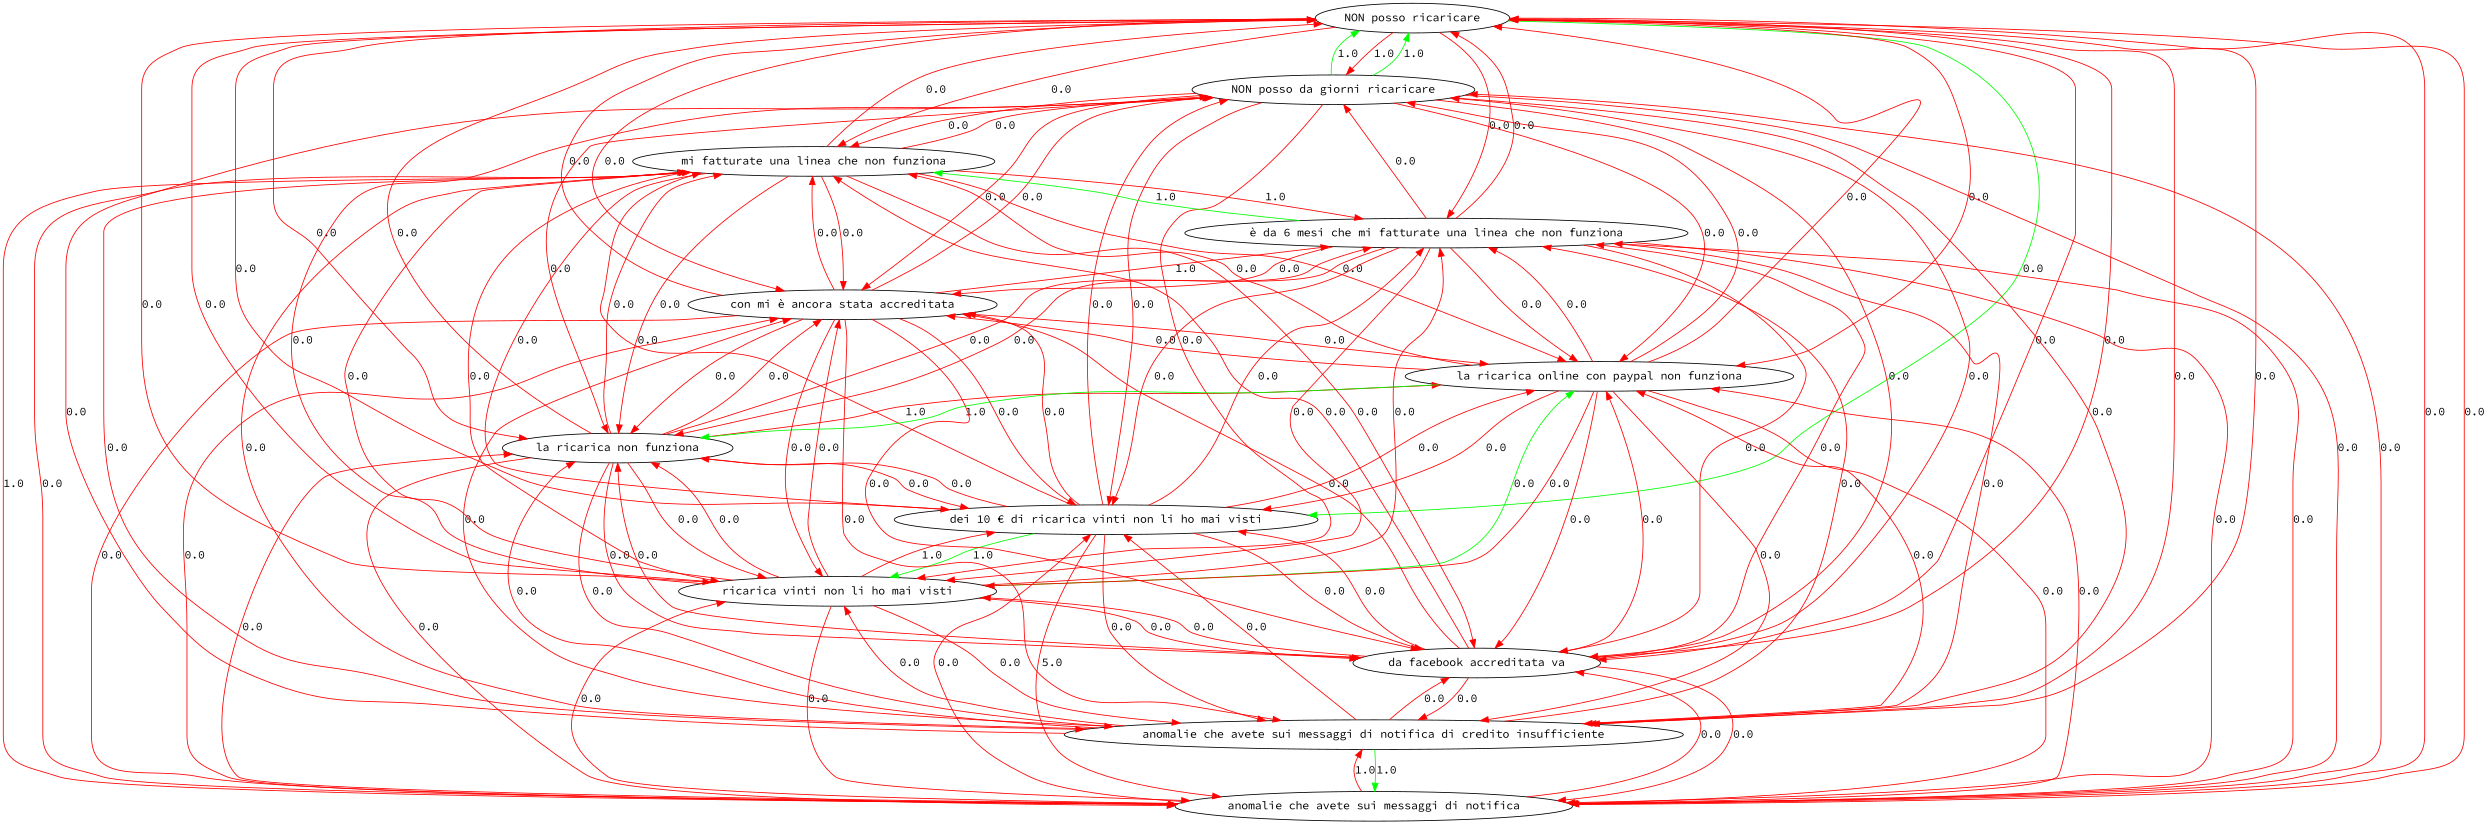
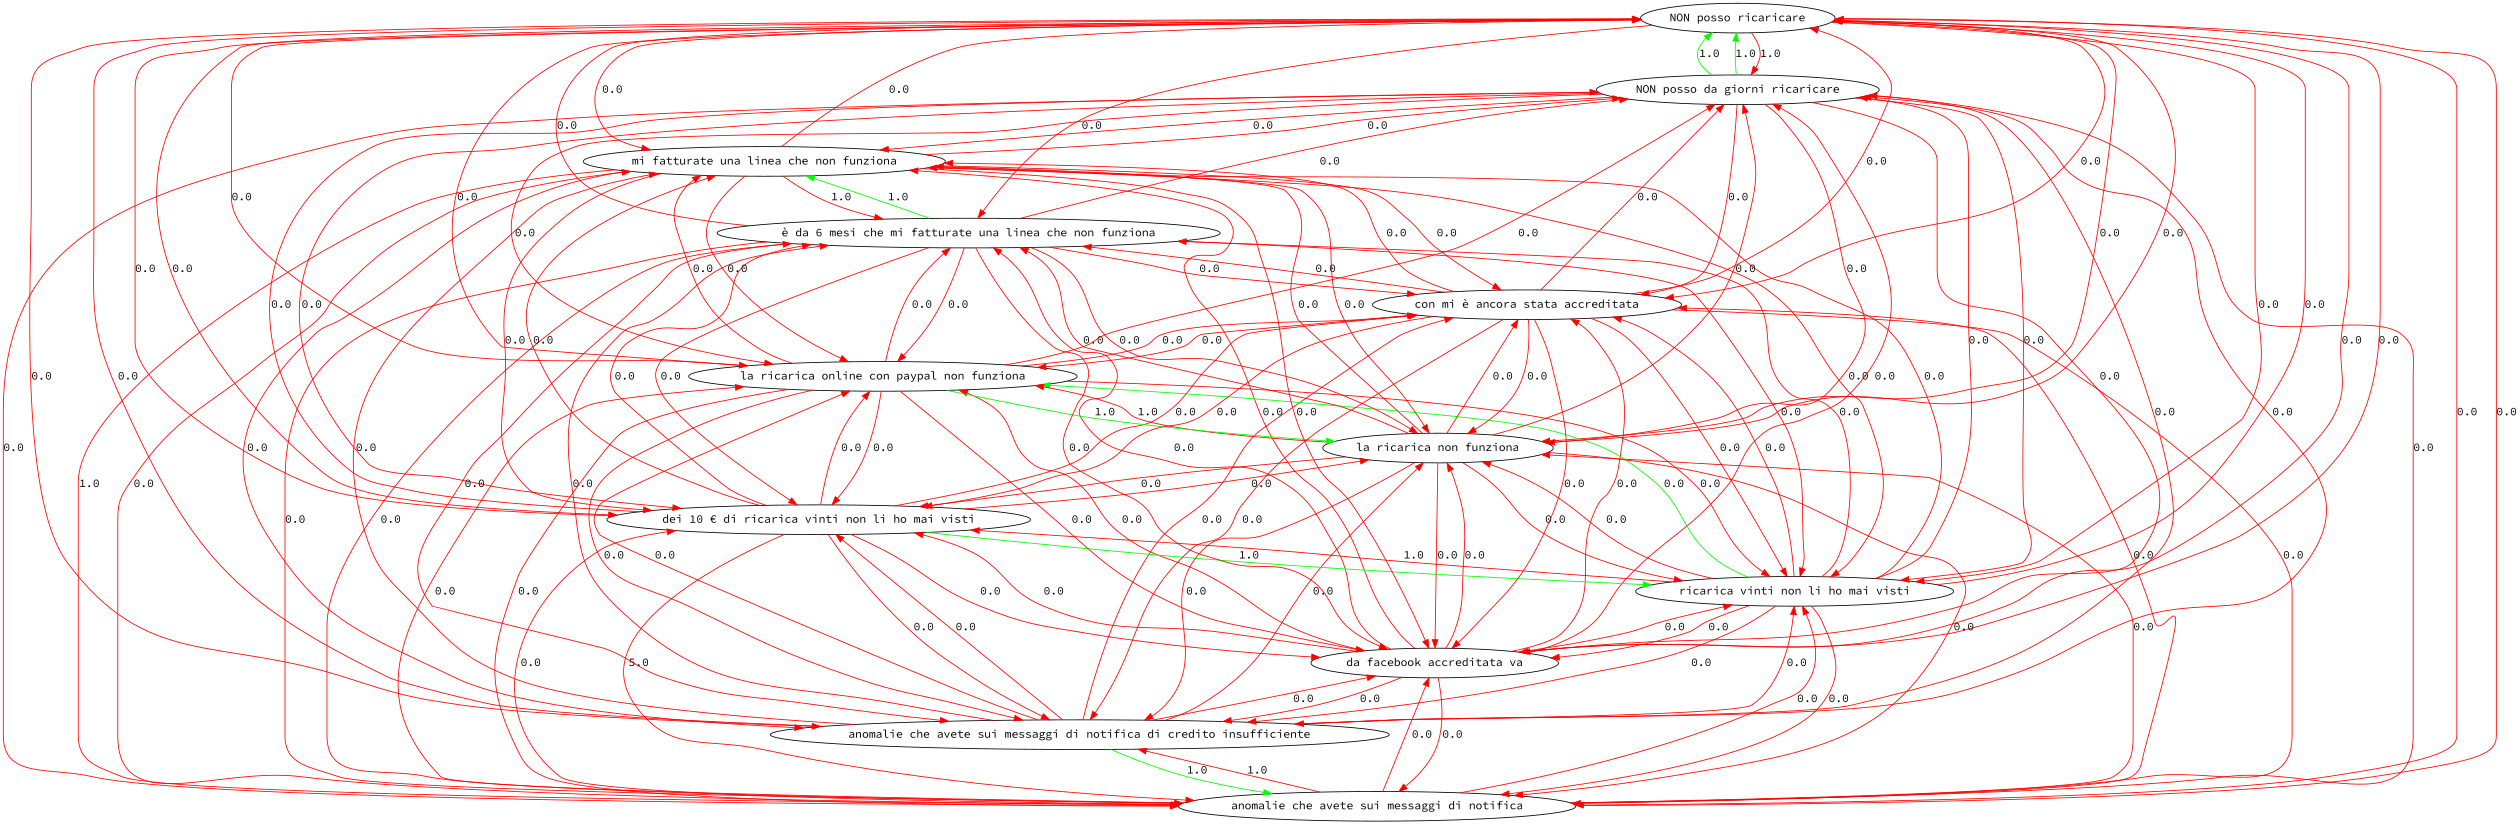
edge "NON posso ricaricare" -> "dei 10 € di ricarica vinti non li ho mai visti": color green -> red
edge "con mi è ancora stata accreditata" -> "è da 6 mesi che mi fatturate una linea che non funziona": label "1.0" -> "0.0"
edge "la ricarica non funziona" -> "NON posso da giorni ricaricare": added, label "0.0"
